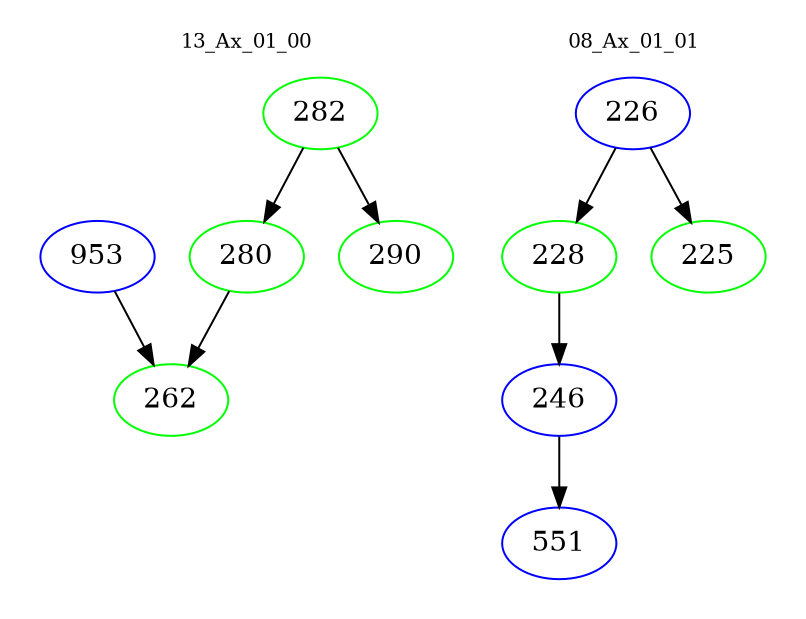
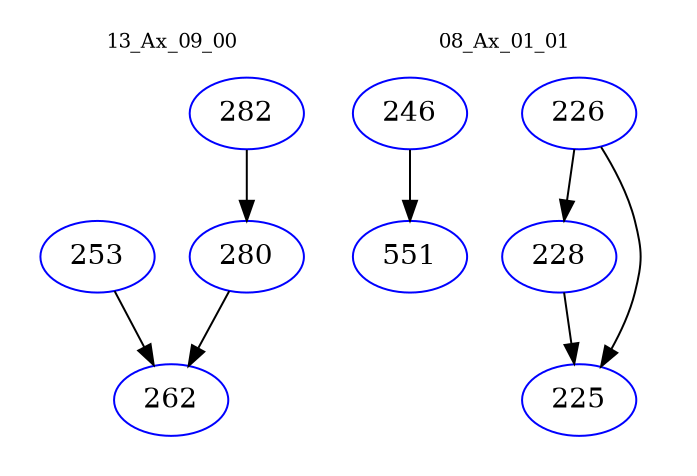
cluster "13_Ax_01_00": label "13_Ax_01_00" -> "13_Ax_09_00"
node "282": color green -> blue
node "953": label "953" -> "253"
node "280": color green -> blue
node "290": removed
node "228": color green -> blue
node "225": color green -> blue
edge "228" -> "246": now "228" -> "225"
node "262": color green -> blue
